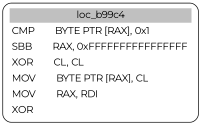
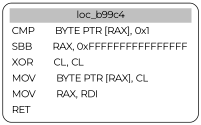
node "loc_b99c4": text "XOR" -> "RET"
